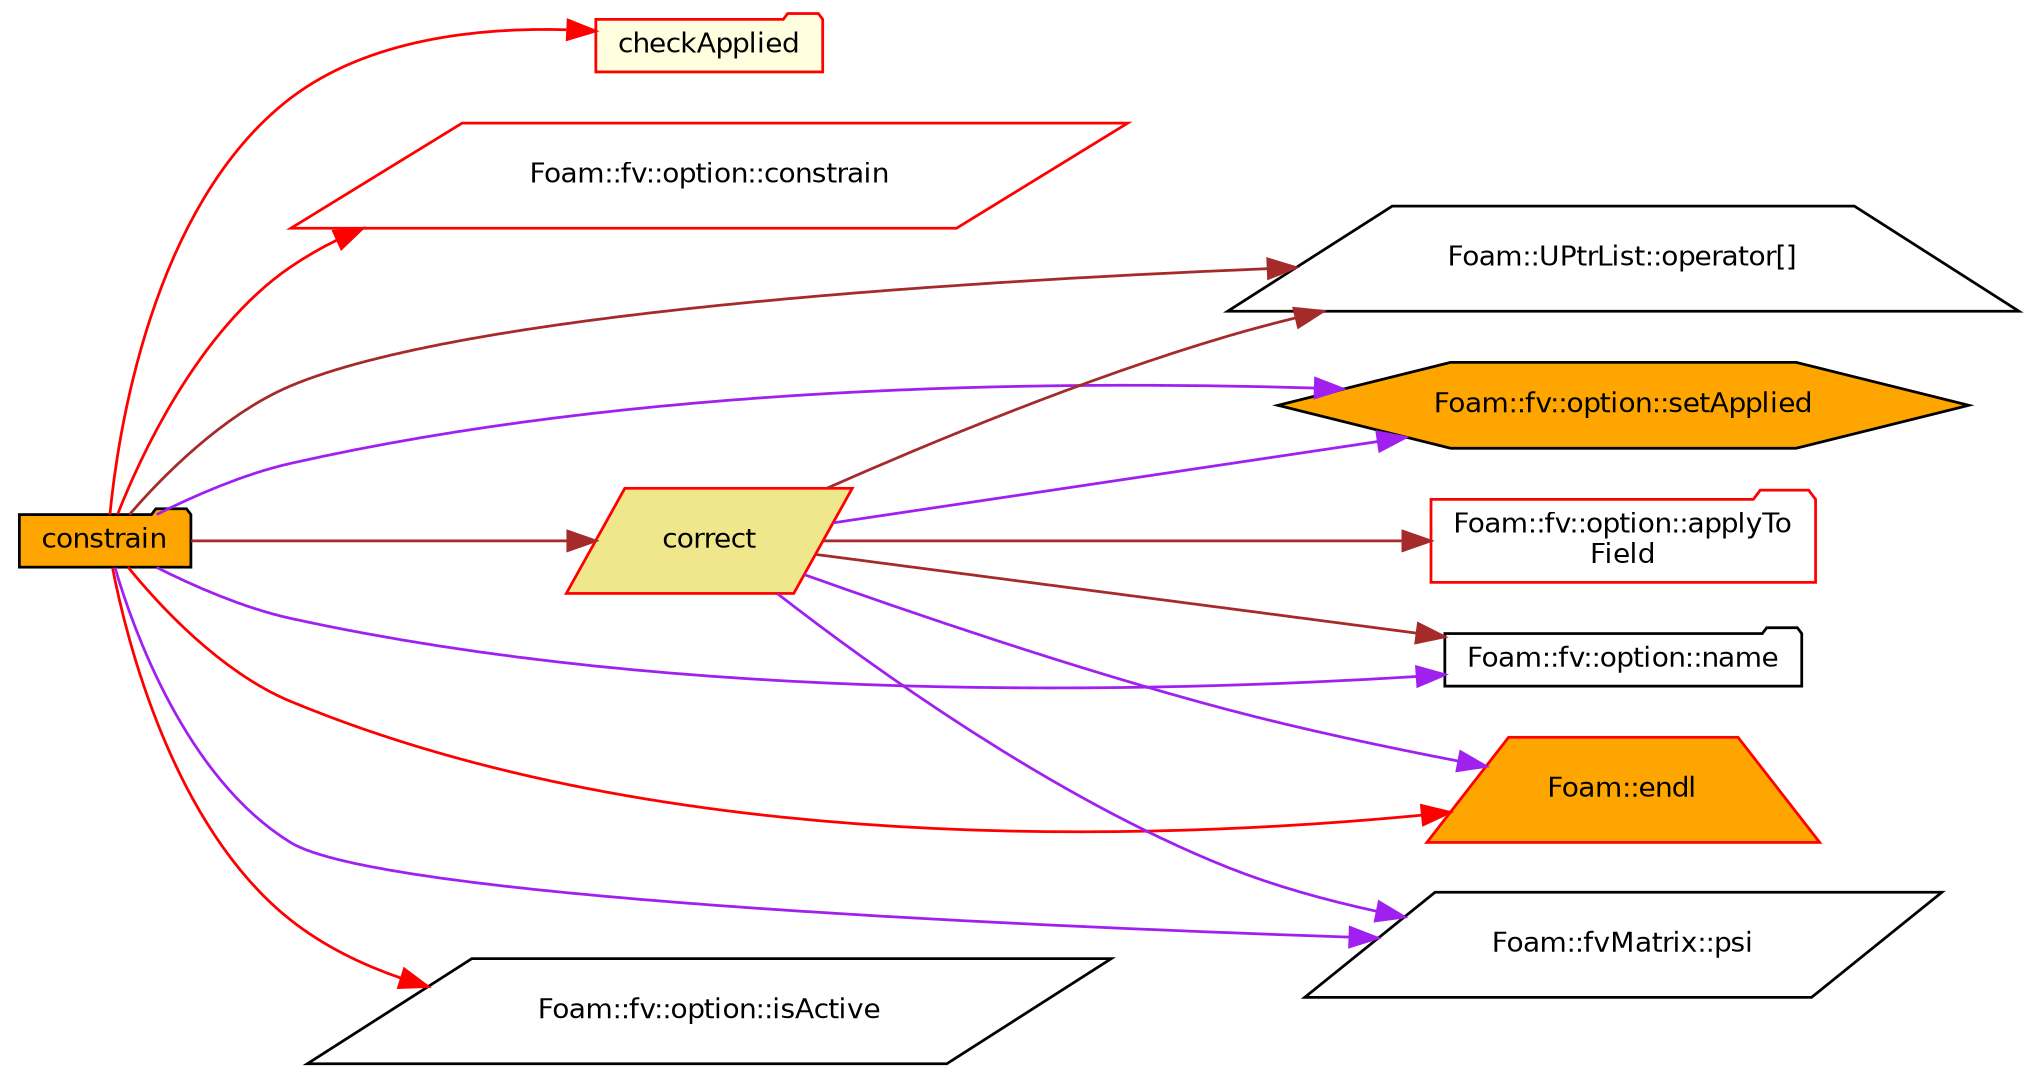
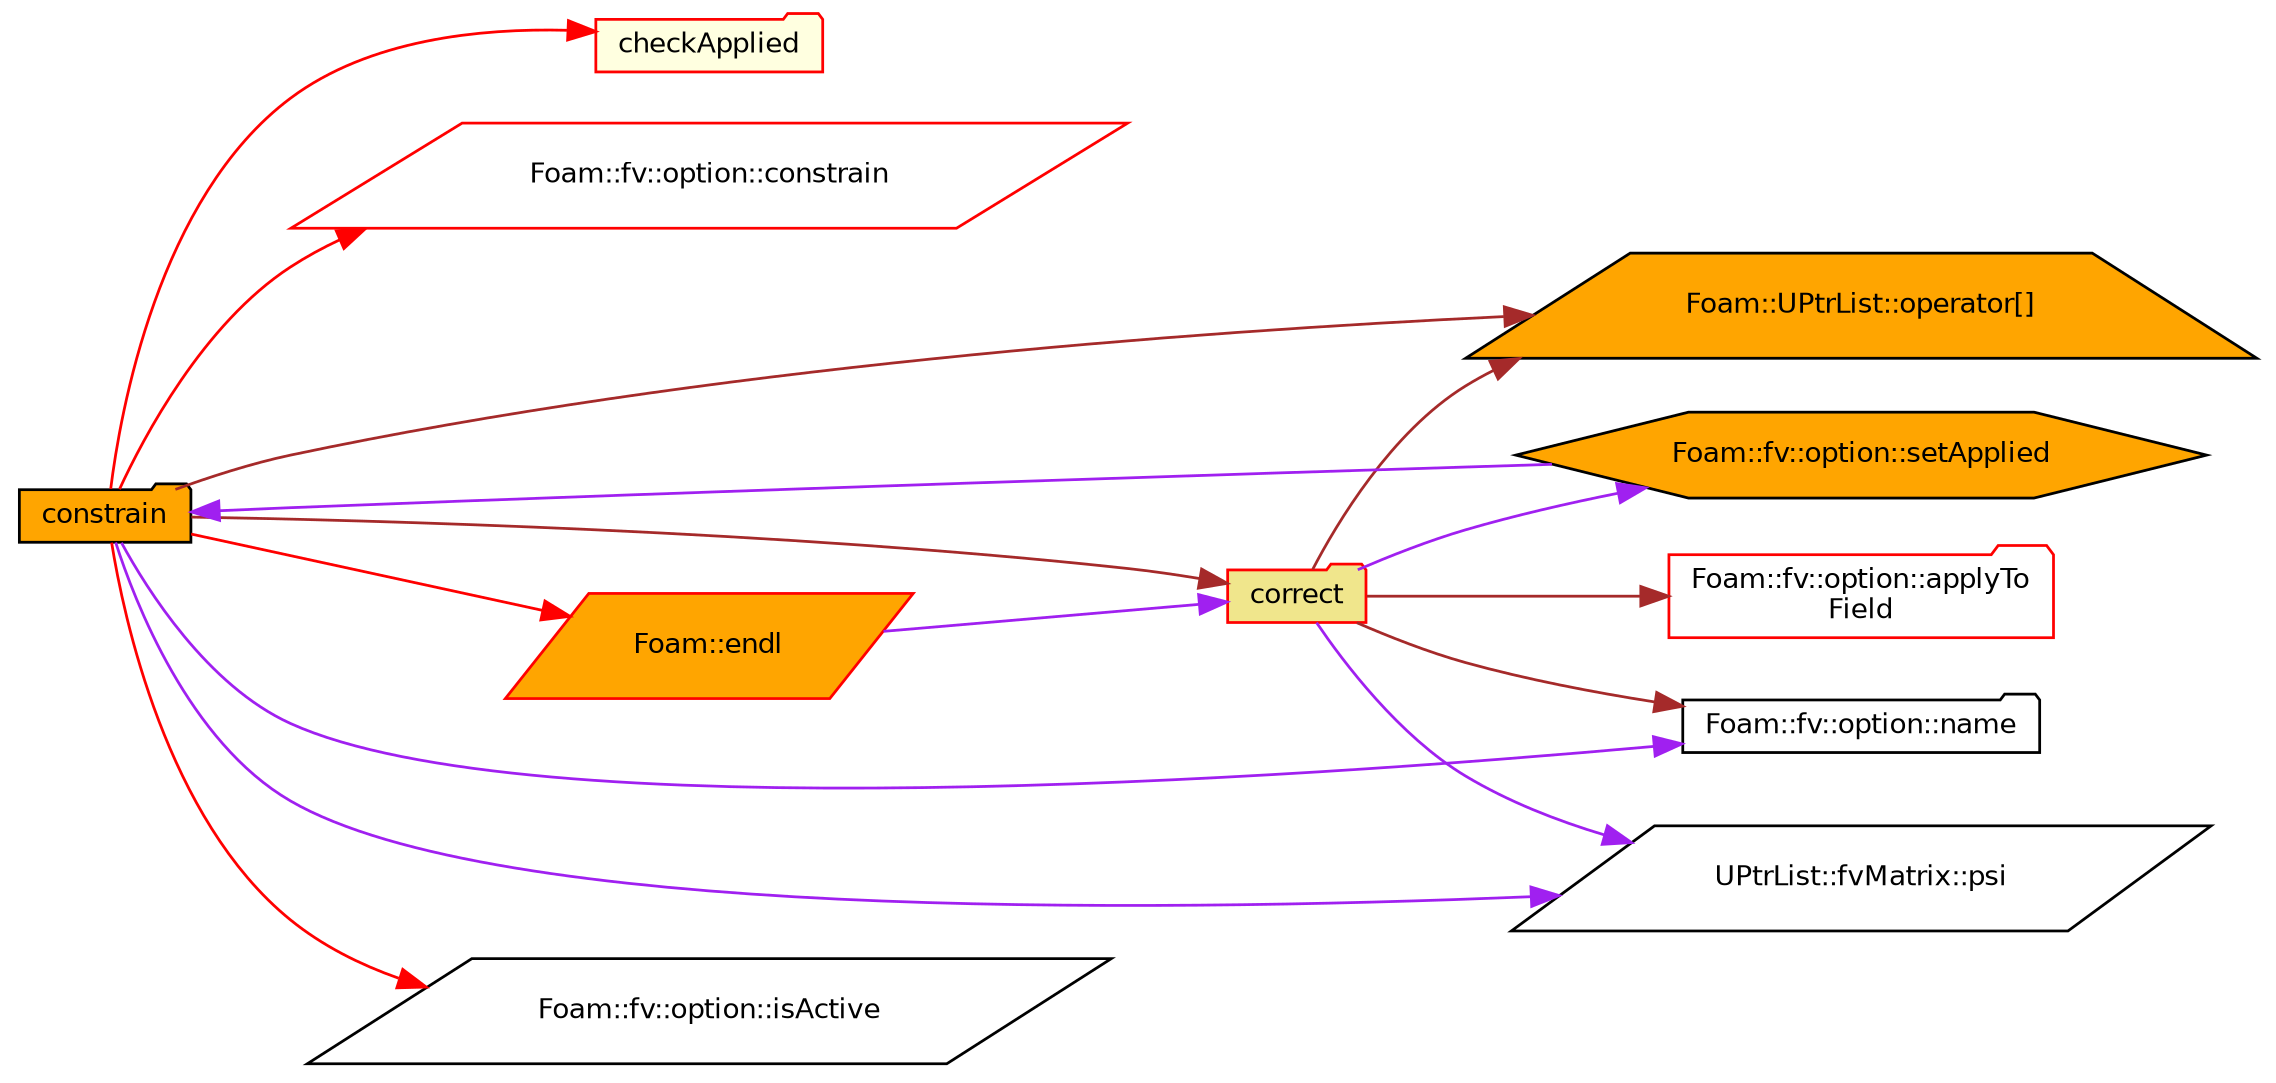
node "Foam::UPtrList::operator[]": fillcolor white -> orange
edge "constrain" -> "Foam::fv::option::setApplied": reversed
node "correct": shape parallelogram -> folder
edge "correct" -> "Foam::endl": reversed
node "Foam::endl": shape trapezium -> parallelogram
node "Foam::fvMatrix::psi": label "Foam::fvMatrix::psi" -> "UPtrList::fvMatrix::psi"
